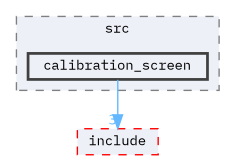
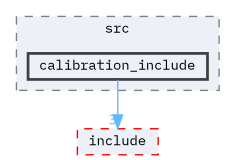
node "calibration_screen": label "calibration_screen" -> "calibration_include"
